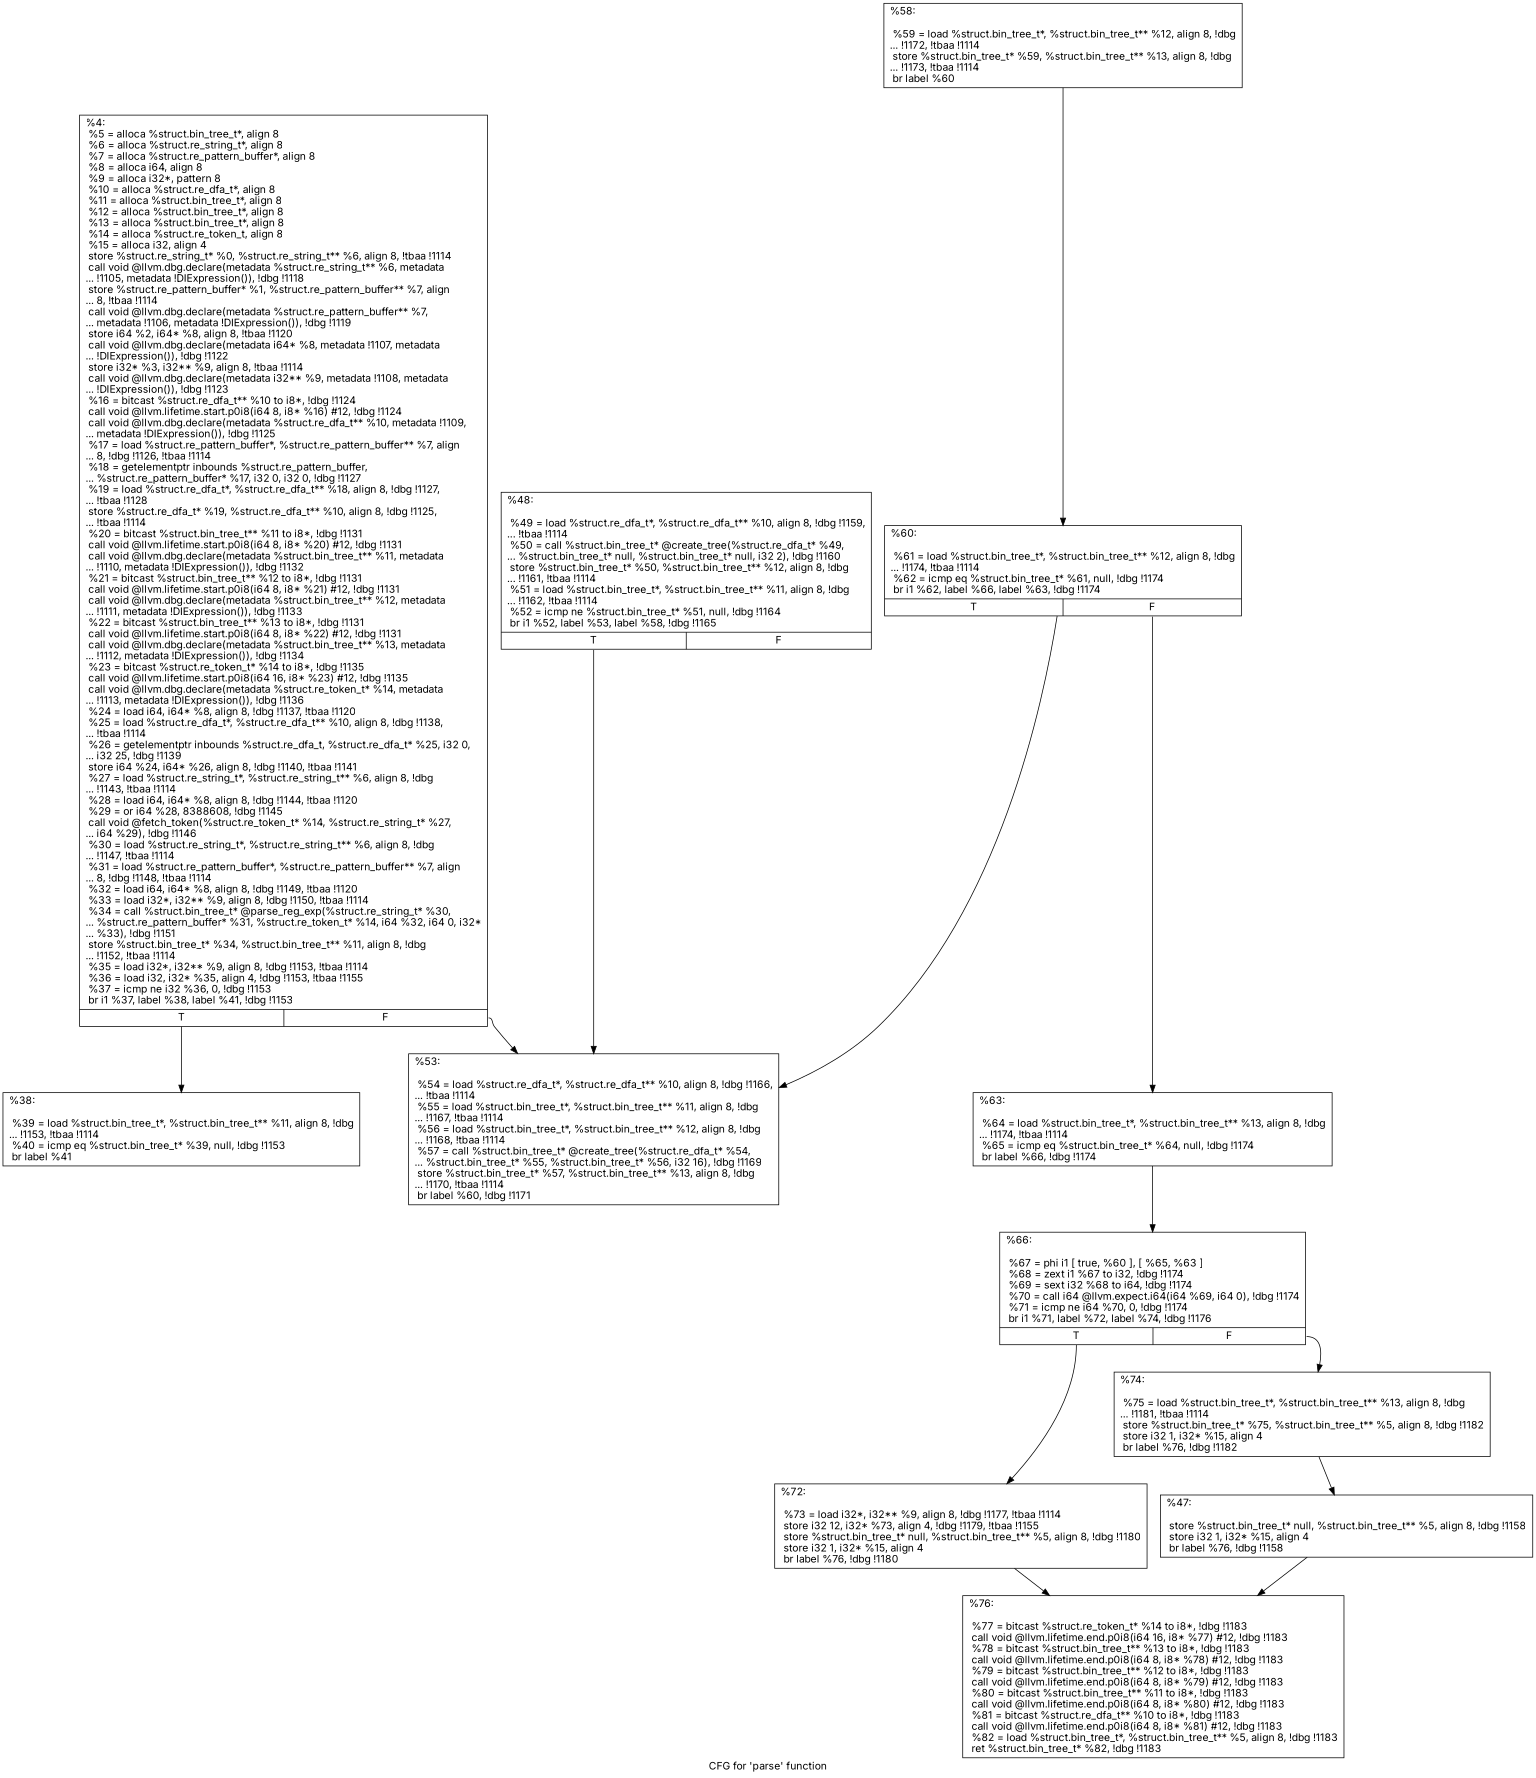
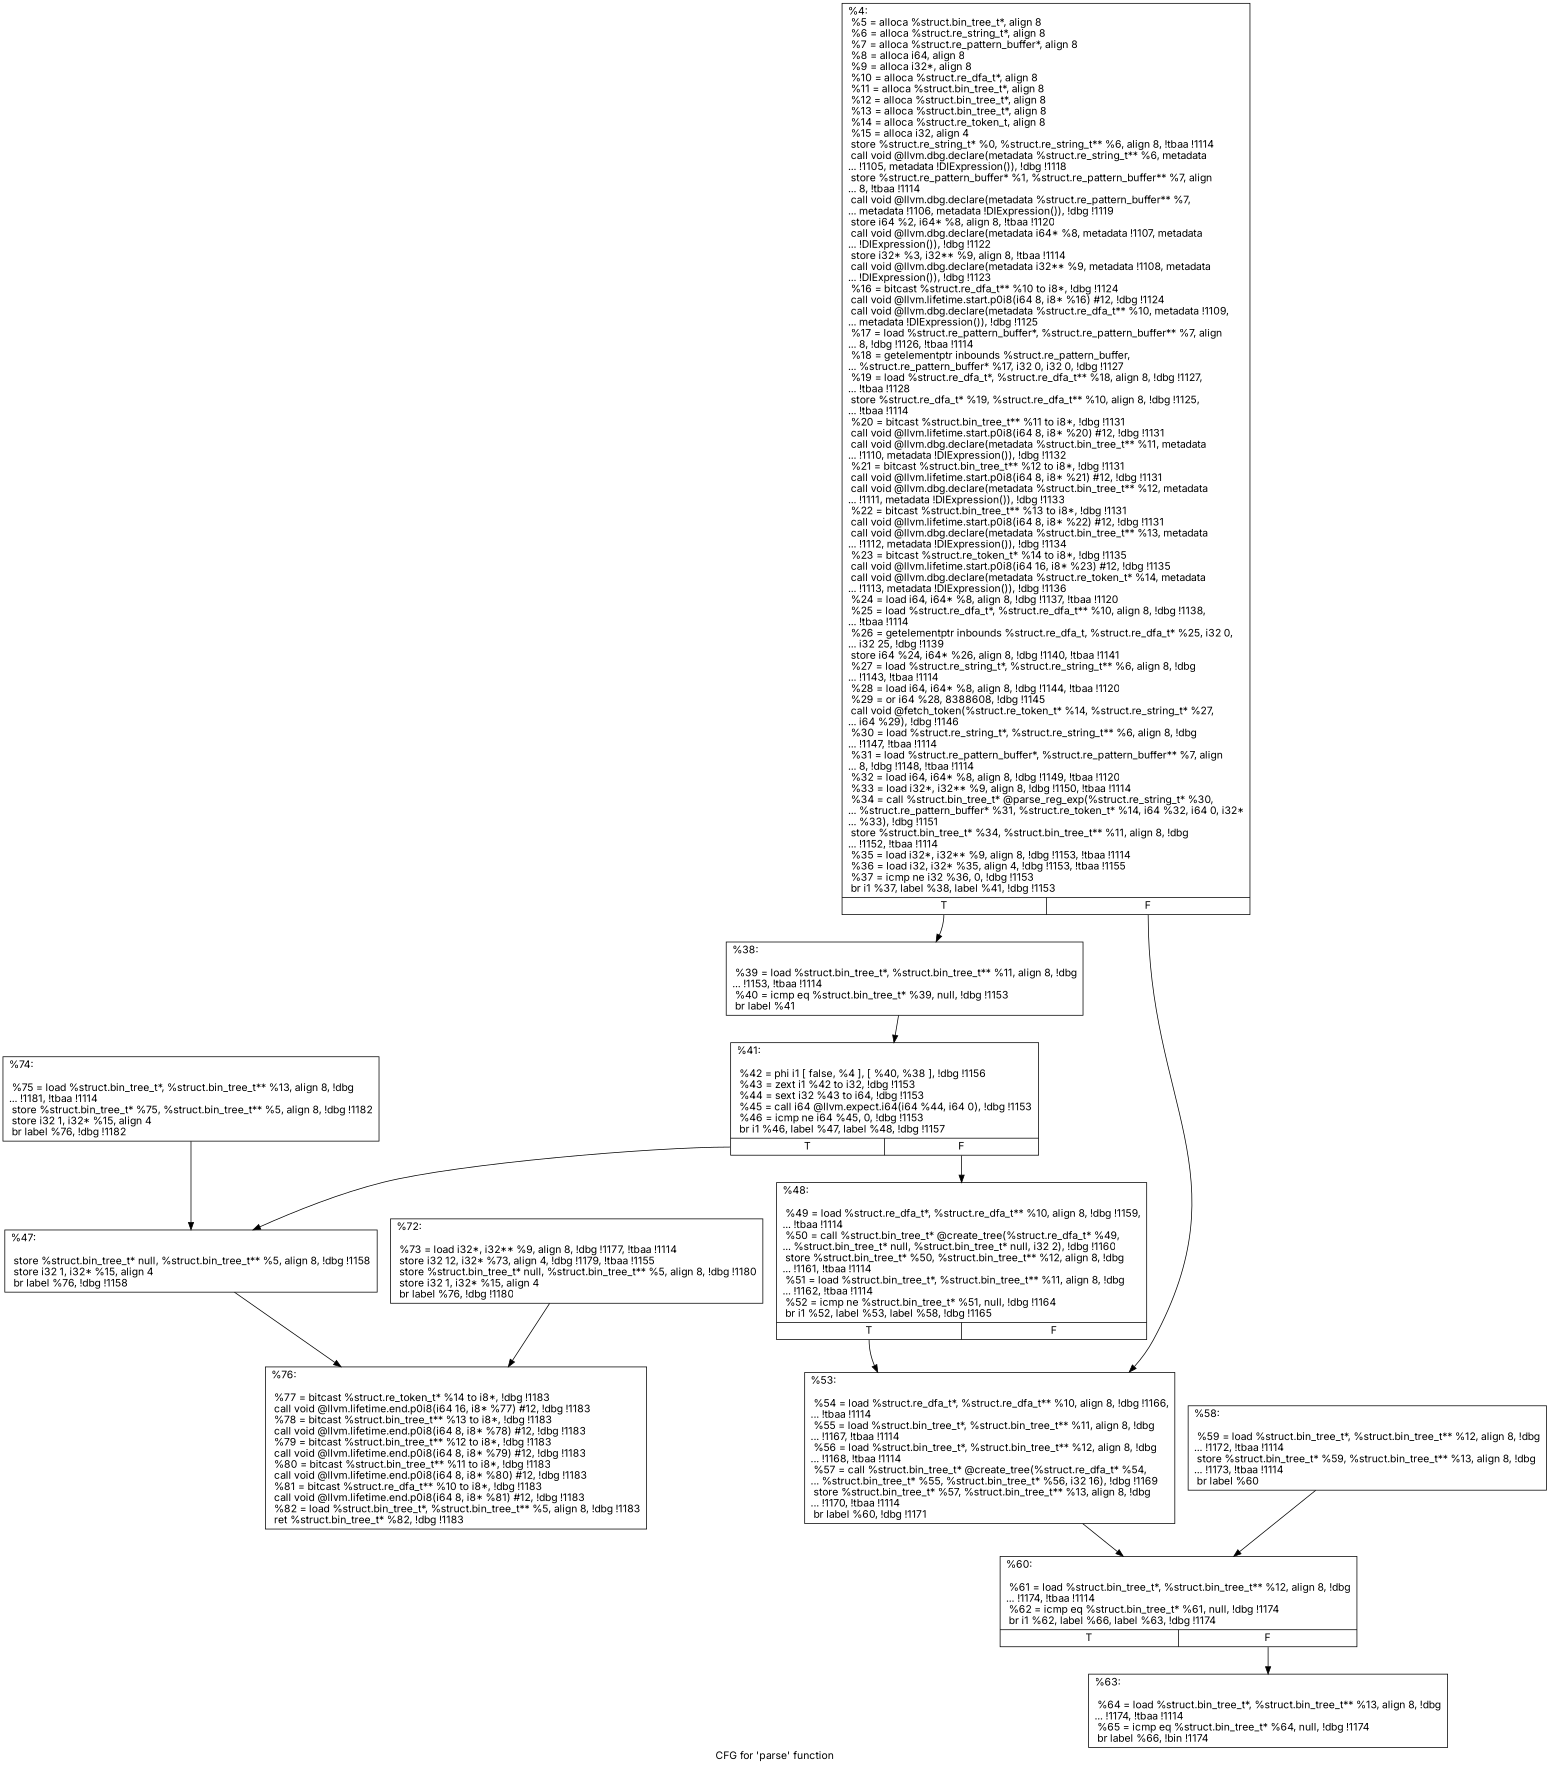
node "%4:": text "%9 = alloca i32*, pattern 8" -> "%9 = alloca i32*, align 8"
edge "%60:" -> "%53:": reversed
node "%41:": added
node "%63:": text "br label %66, !dbg !1174" -> "br label %66, !bin !1174"
node "%66:": removed
